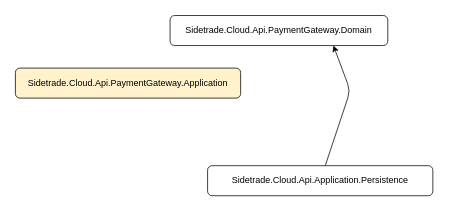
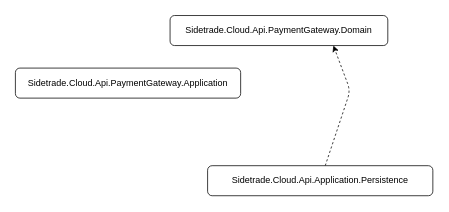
node "Sidetrade.Cloud.Api.PaymentGateway.Application": fillcolor #fff2cc -> #ffffff
edge "Sidetrade.Cloud.Api.Application.Persistence" -> "Sidetrade.Cloud.Api.PaymentGateway.Domain": style solid -> dashed
